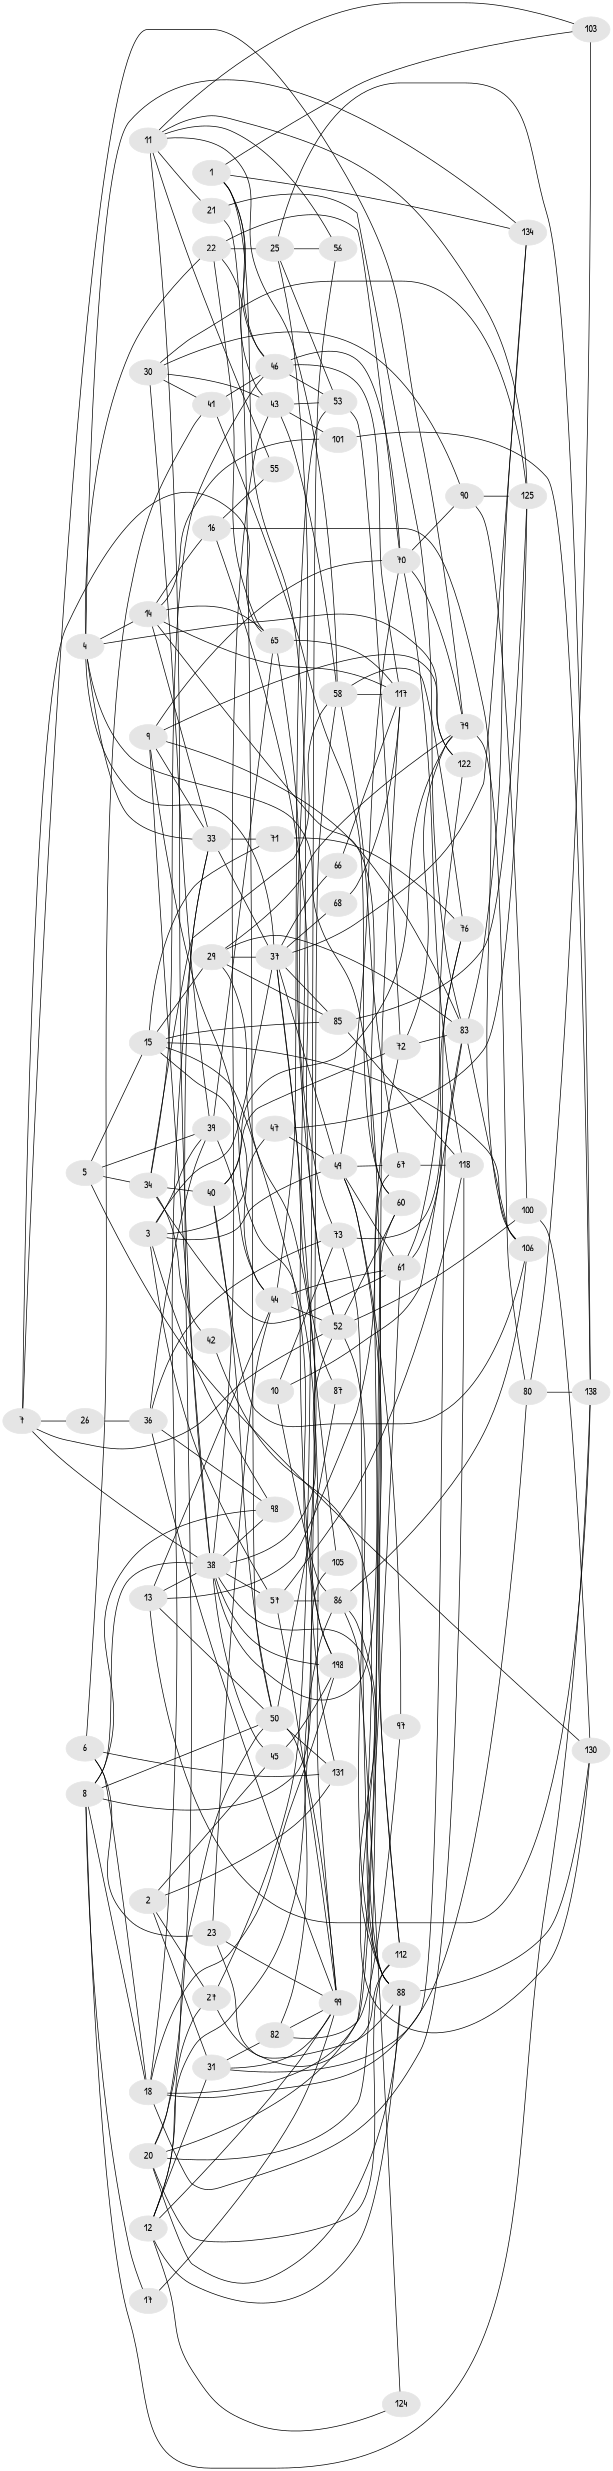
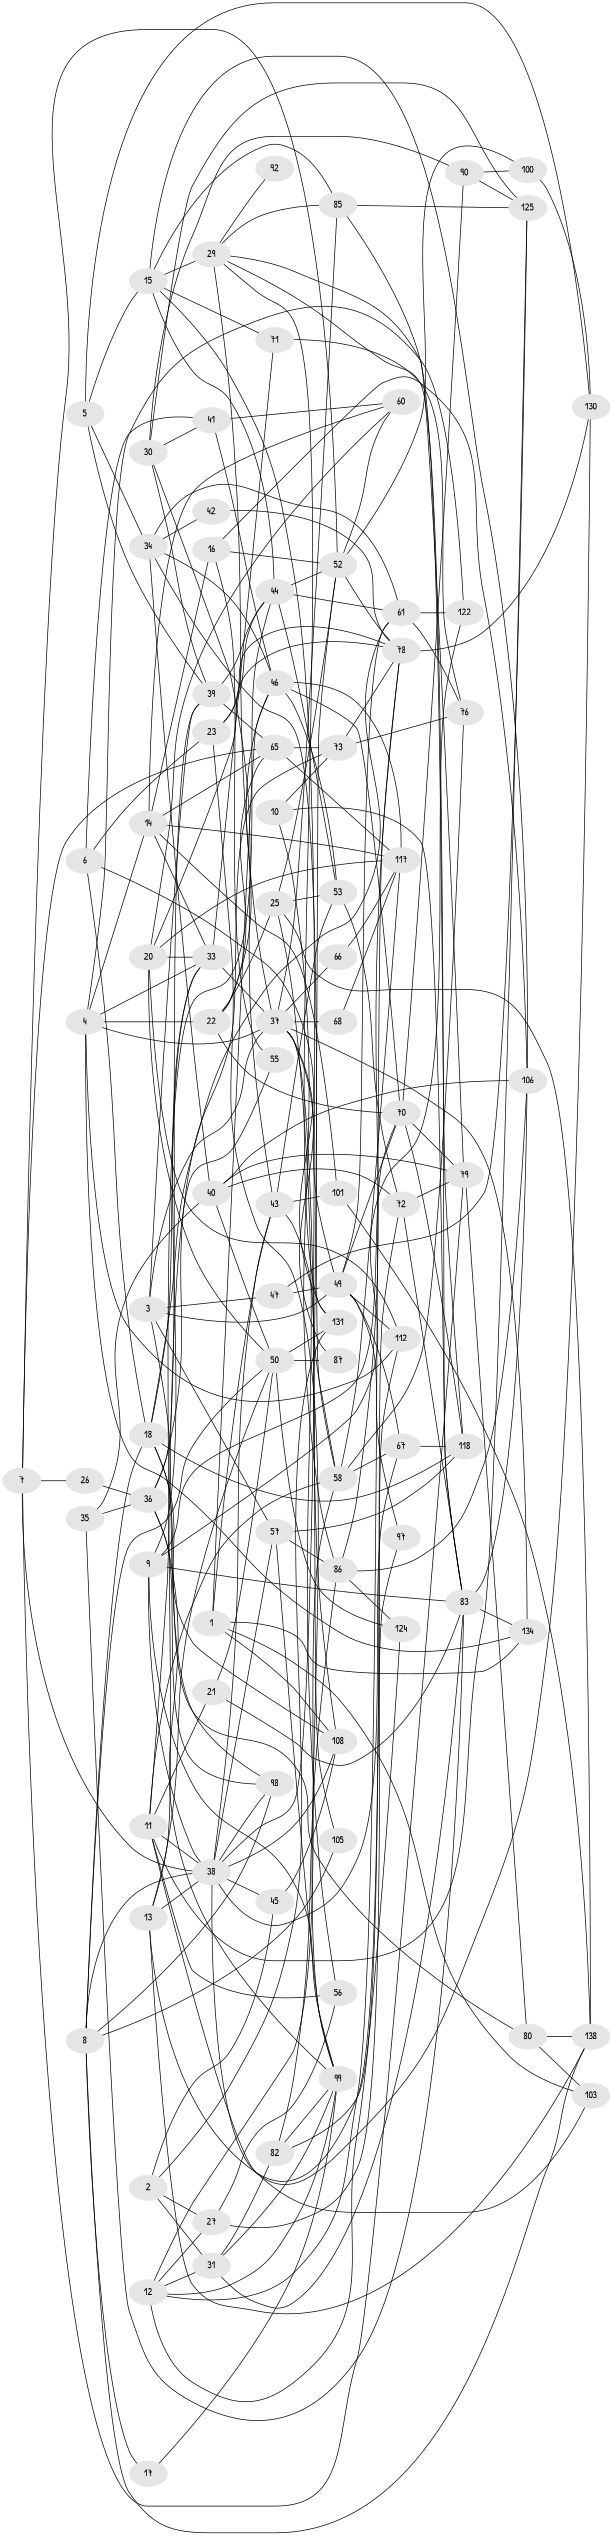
node "92": added
node "35": added
node "198": label "198" -> "108"
edge "50" -- "99": now "50" -- "124"
node "88": label "88" -> "78"
